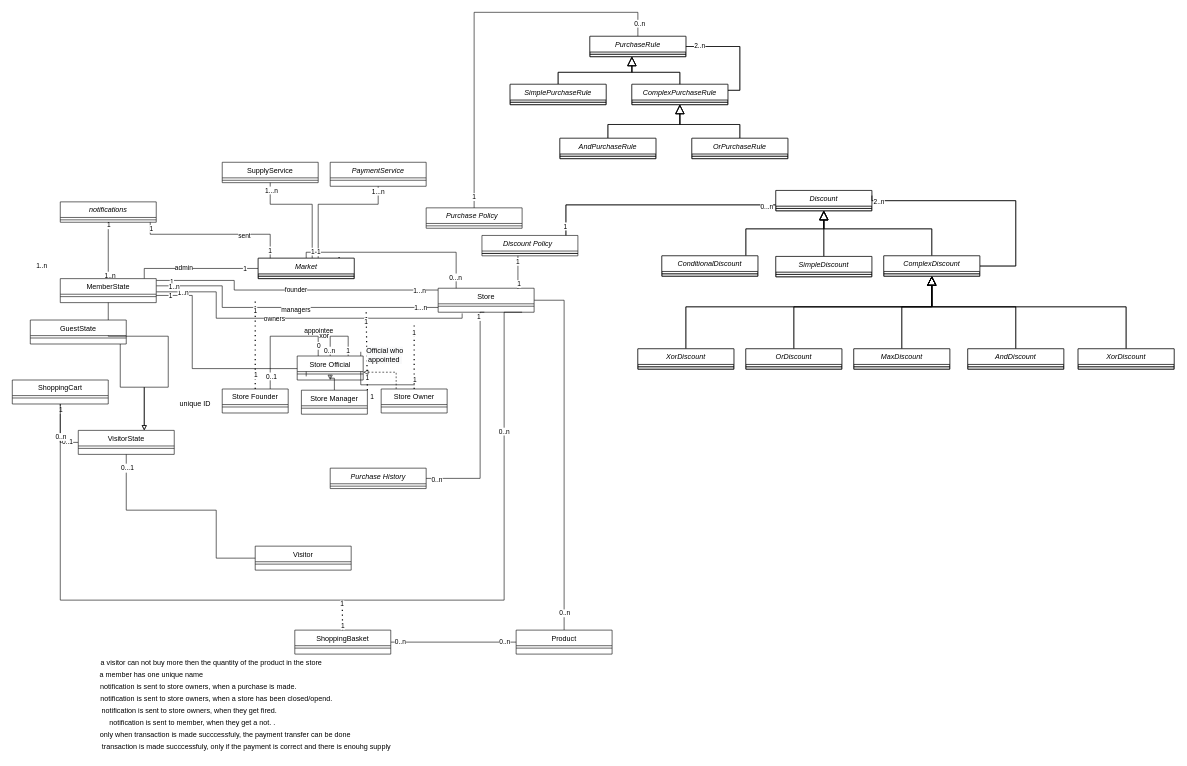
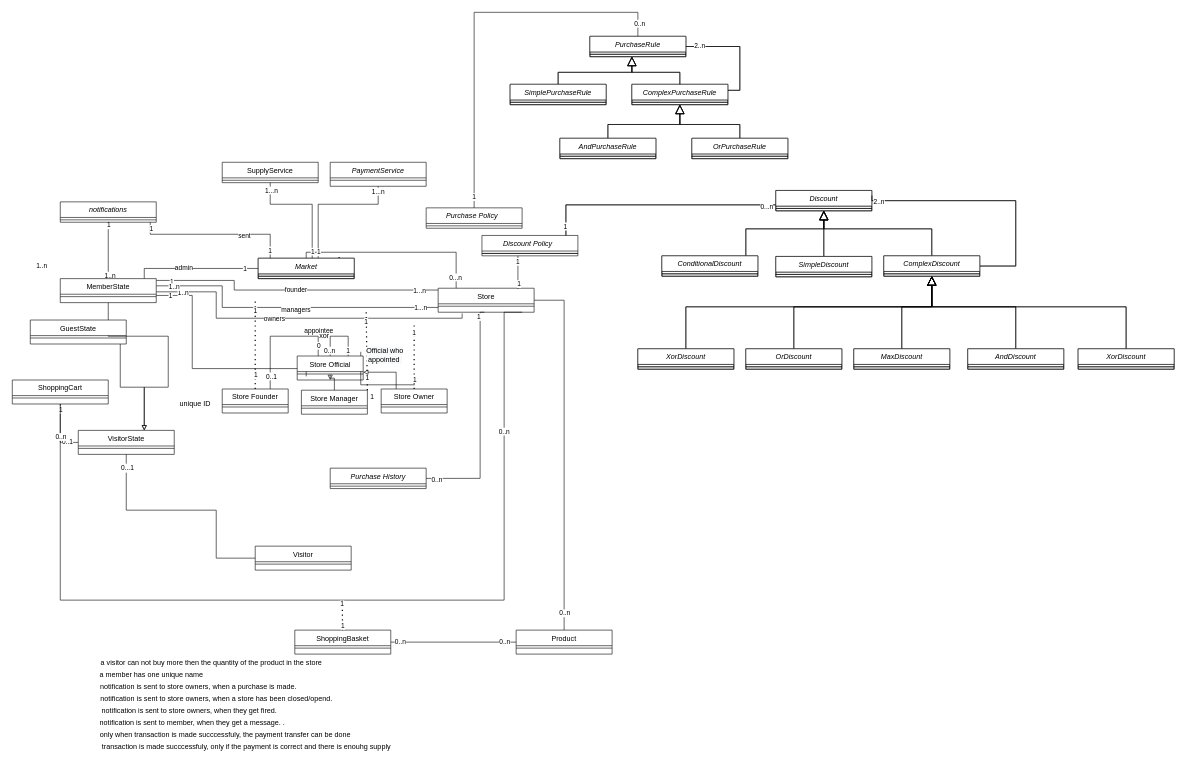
edge "Store Owner" -> "Store Official": style dashed -> solid
node "notification is sent to member, when they get a not. .": label "notification is sent to member, when they get a not. ." -> "notification is sent to member, when they get a message. ."
